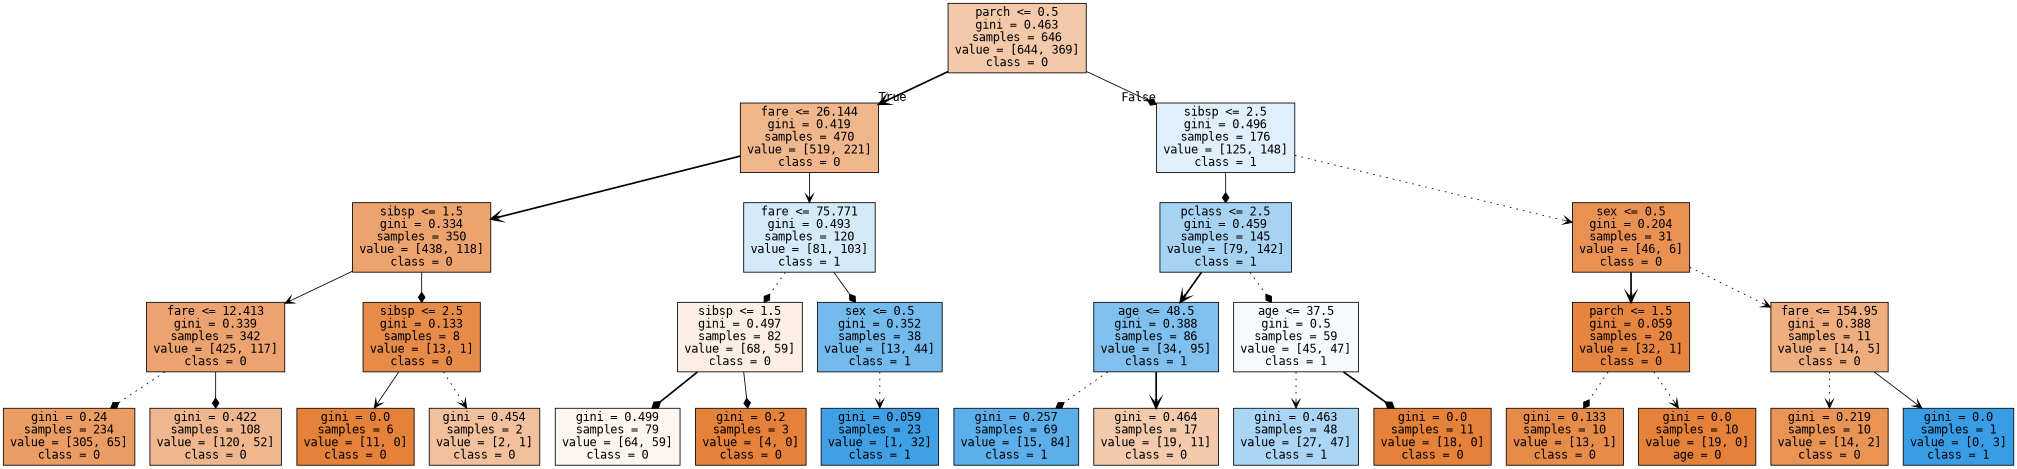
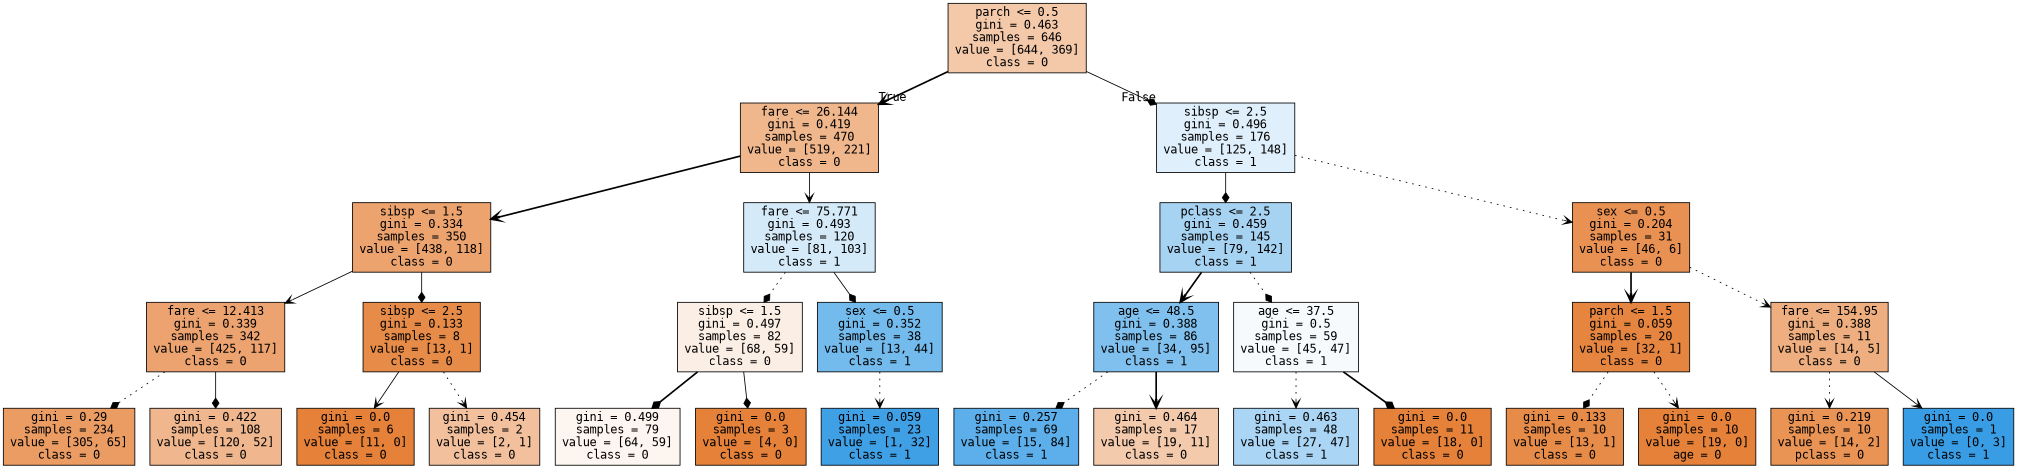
node "gini = 0.24 samples = 234 value = [305, 65] class = 0": label "gini = 0.24 samples = 234 value = [305, 65] class = 0" -> "gini = 0.29 samples = 234 value = [305, 65] class = 0"
node "gini = 0.2 samples = 3 value = [4, 0] class = 0": label "gini = 0.2 samples = 3 value = [4, 0] class = 0" -> "gini = 0.0 samples = 3 value = [4, 0] class = 0"
node "gini = 0.219 samples = 10 value = [14, 2] class = 0": label "gini = 0.219 samples = 10 value = [14, 2] class = 0" -> "gini = 0.219 samples = 10 value = [14, 2] pclass = 0"
